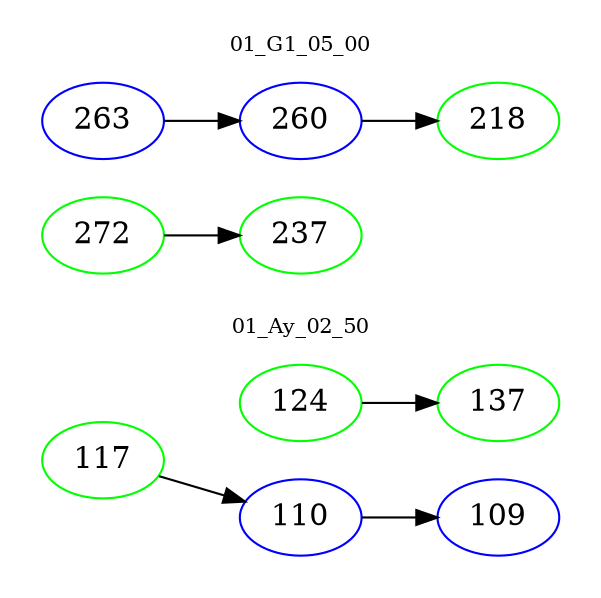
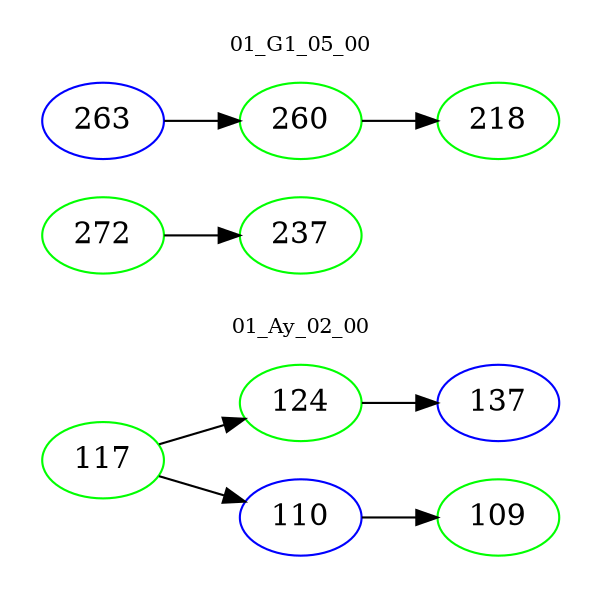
node "260": color blue -> green
cluster "01_Ay_02_50": label "01_Ay_02_50" -> "01_Ay_02_00"
node "137": color green -> blue
edge "117" -> "124": added
node "109": color blue -> green
